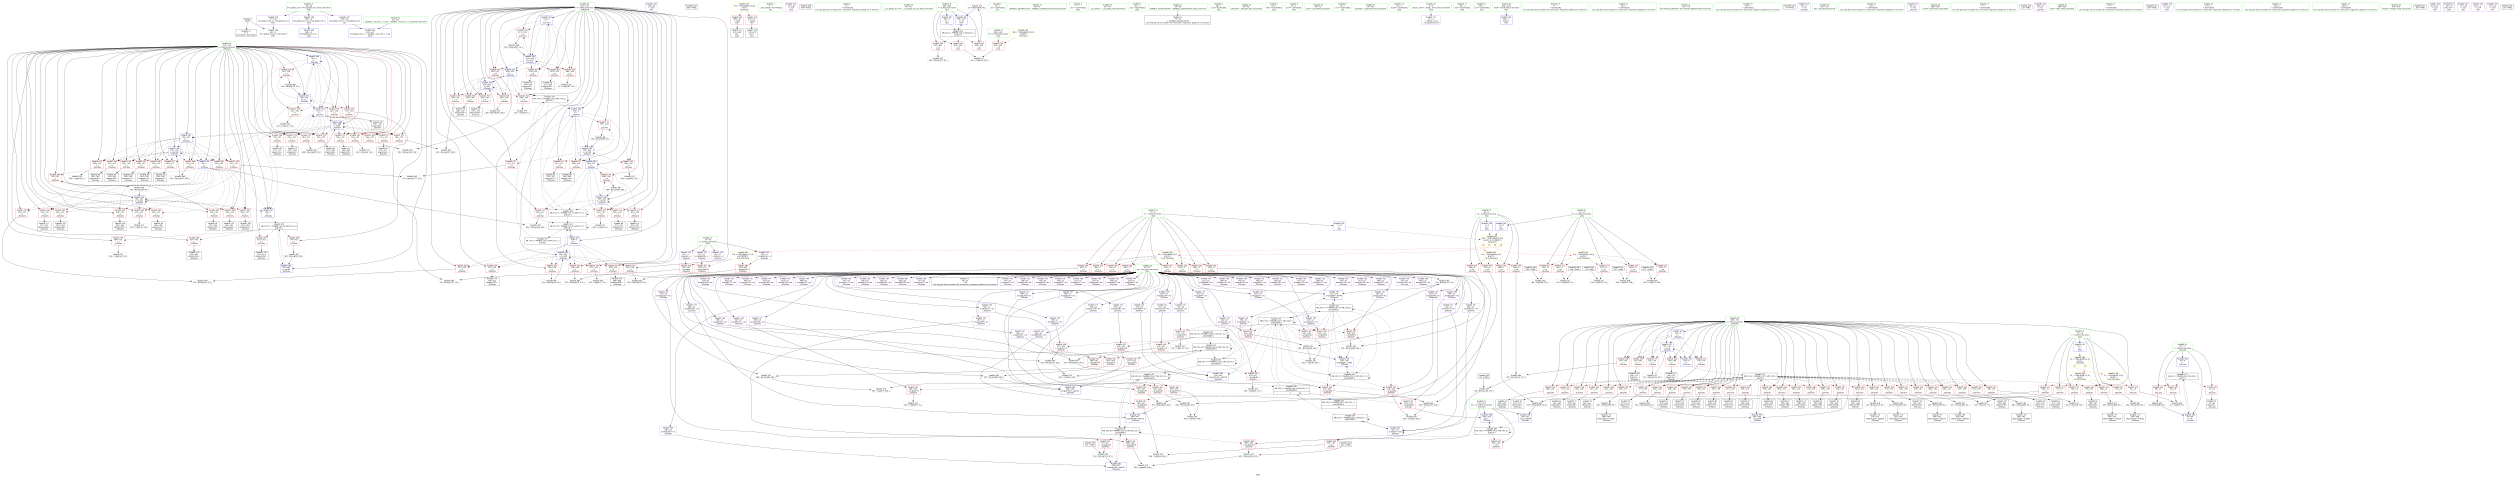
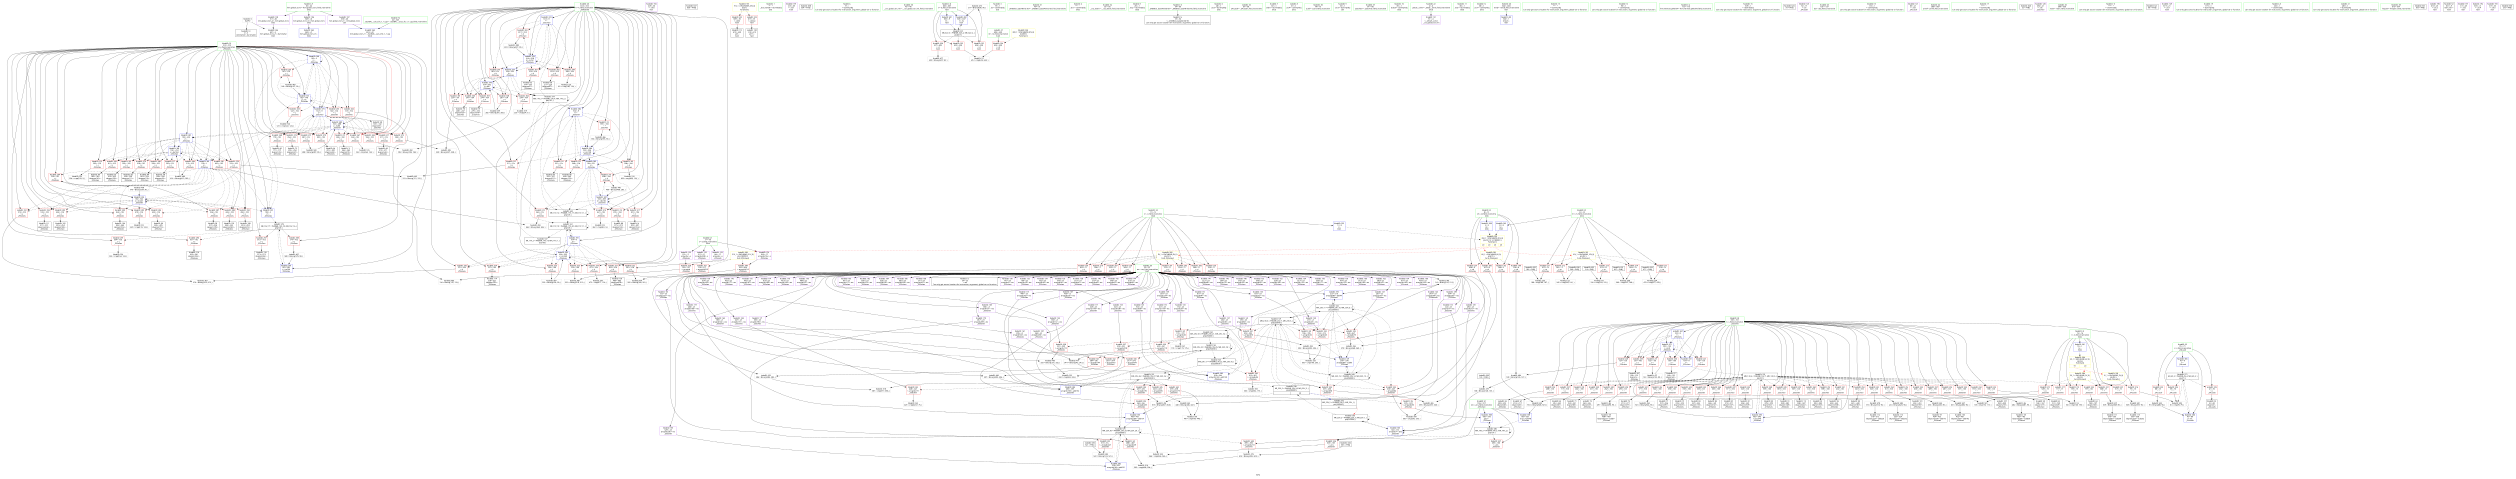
edge "NodeID: 571" -> "NodeID: 226": now "NodeID: 571" -> "NodeID: 503"
